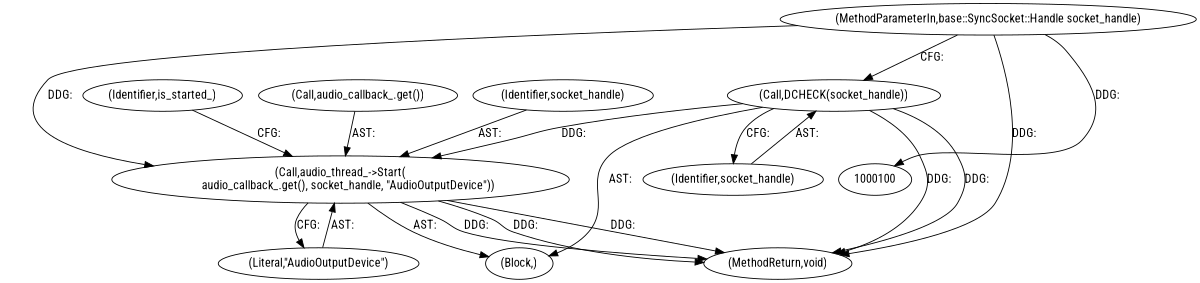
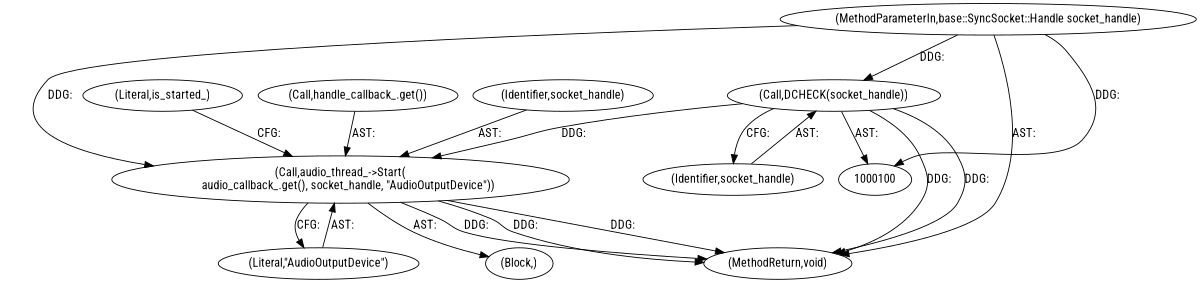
edge "(MethodParameterIn,base::SyncSocket::Handle socket_handle)" -> "(Call,DCHECK(socket_handle))": label "CFG: " -> "DDG: "
node "(Identifier,is_started_)": label "(Identifier,is_started_)" -> "(Literal,is_started_)"
node "(Call,audio_callback_.get())": label "(Call,audio_callback_.get())" -> "(Call,handle_callback_.get())"
edge "(MethodParameterIn,base::SyncSocket::Handle socket_handle)" -> "(MethodReturn,void)": label "DDG: " -> "AST: "
edge "(Call,DCHECK(socket_handle))" -> "(Block,)": now "(Call,DCHECK(socket_handle))" -> "1000100"
